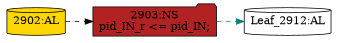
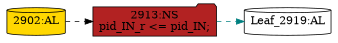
node "2903:NS pid_IN_r <= pid_IN;": label "2903:NS pid_IN_r <= pid_IN;" -> "2913:NS pid_IN_r <= pid_IN;"
node "Leaf_2912:AL": label "Leaf_2912:AL" -> "Leaf_2919:AL"
